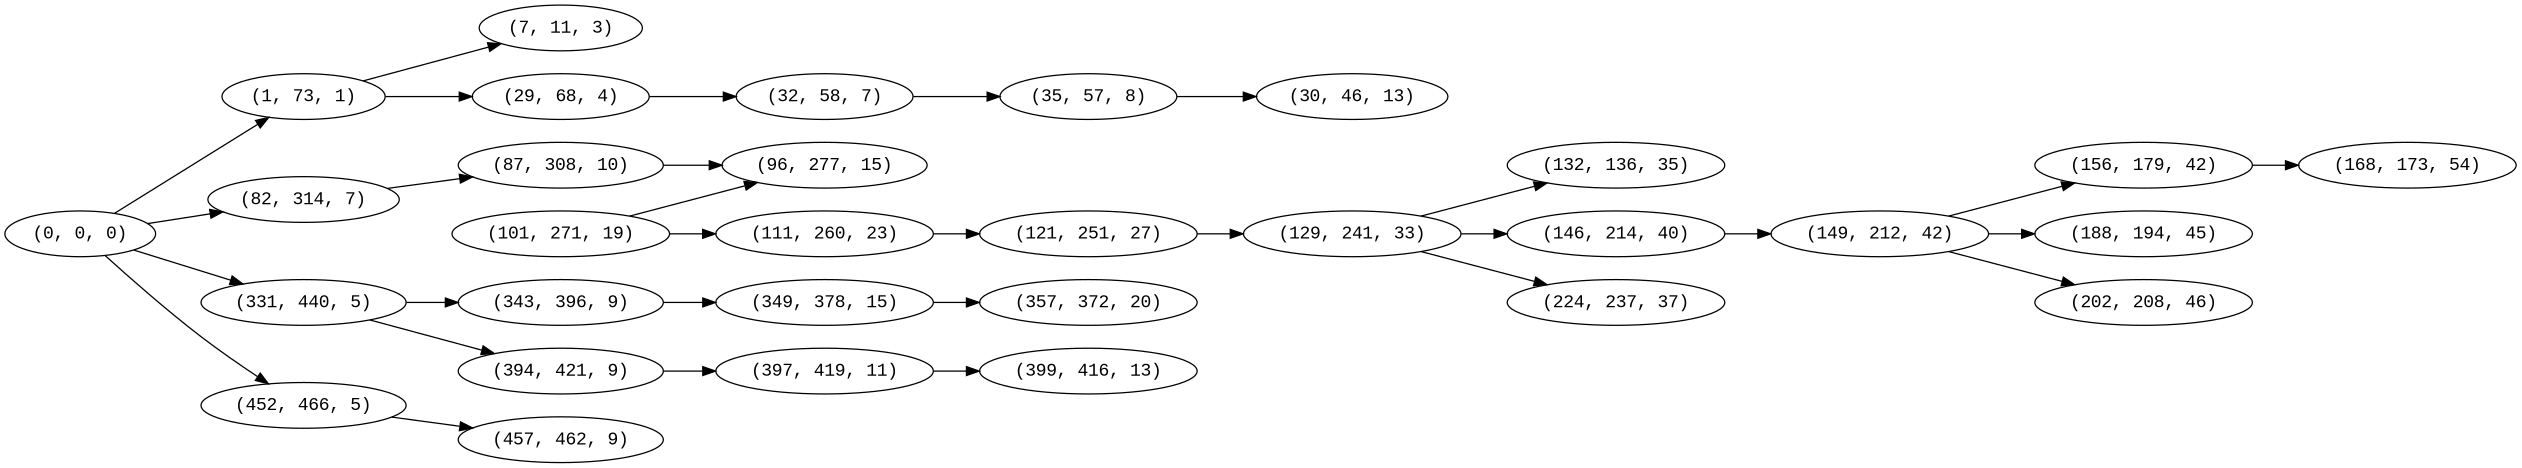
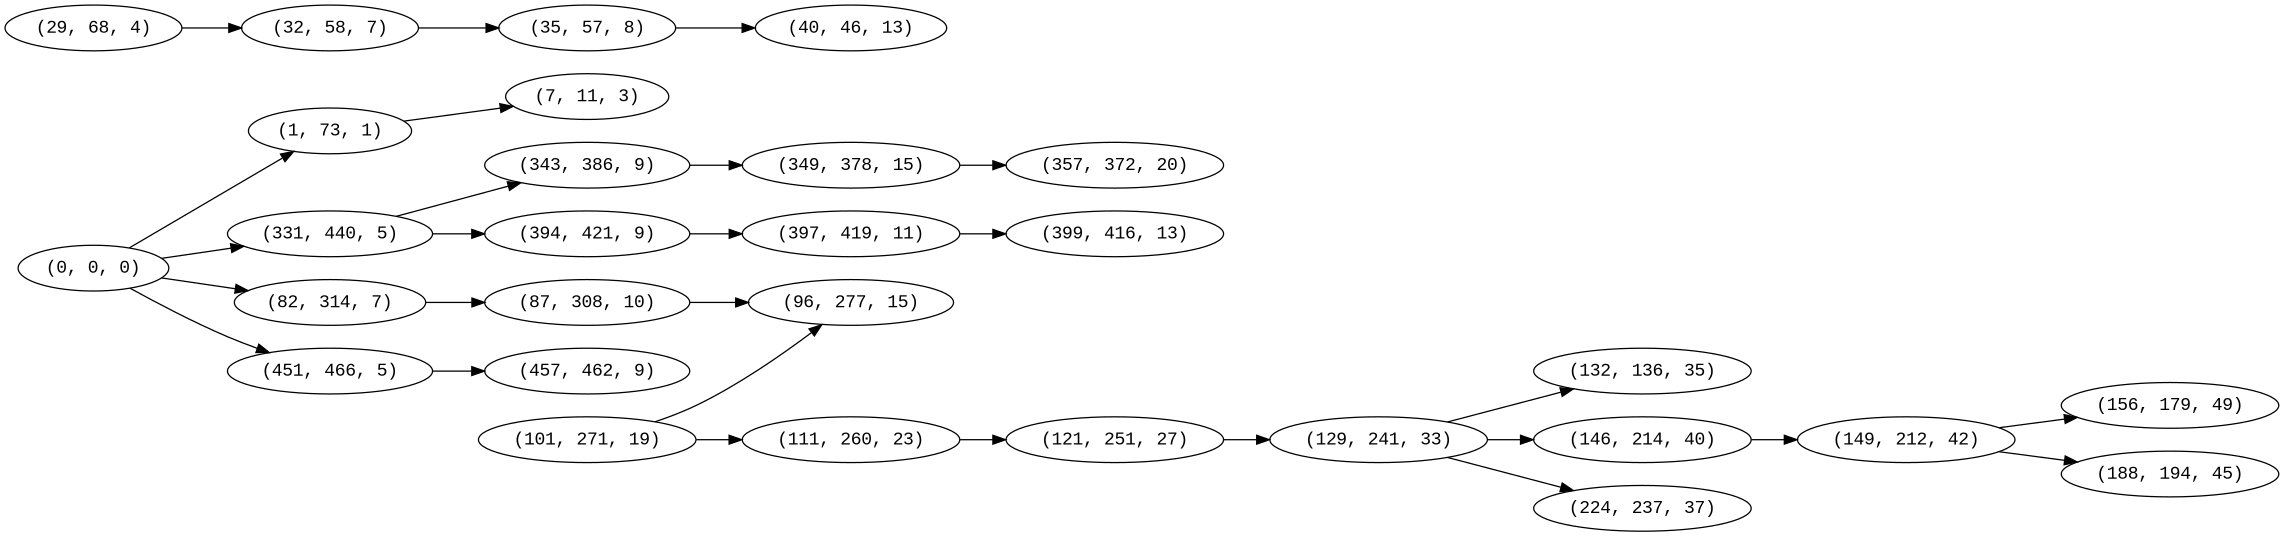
edge "(1, 73, 1)" -> "(29, 68, 4)": removed
node "(30, 46, 13)": label "(30, 46, 13)" -> "(40, 46, 13)"
node "(156, 179, 42)": label "(156, 179, 42)" -> "(156, 179, 49)"
node "(168, 173, 54)": removed
node "(343, 396, 9)": label "(343, 396, 9)" -> "(343, 386, 9)"
node "(202, 208, 46)": removed
node "(452, 466, 5)": label "(452, 466, 5)" -> "(451, 466, 5)"
